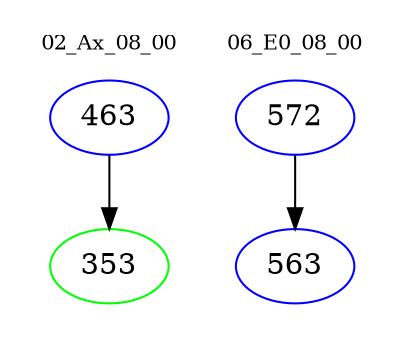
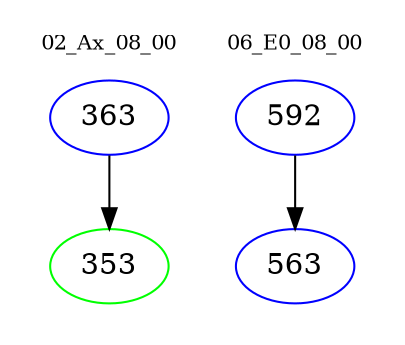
node "463": label "463" -> "363"
node "572": label "572" -> "592"
